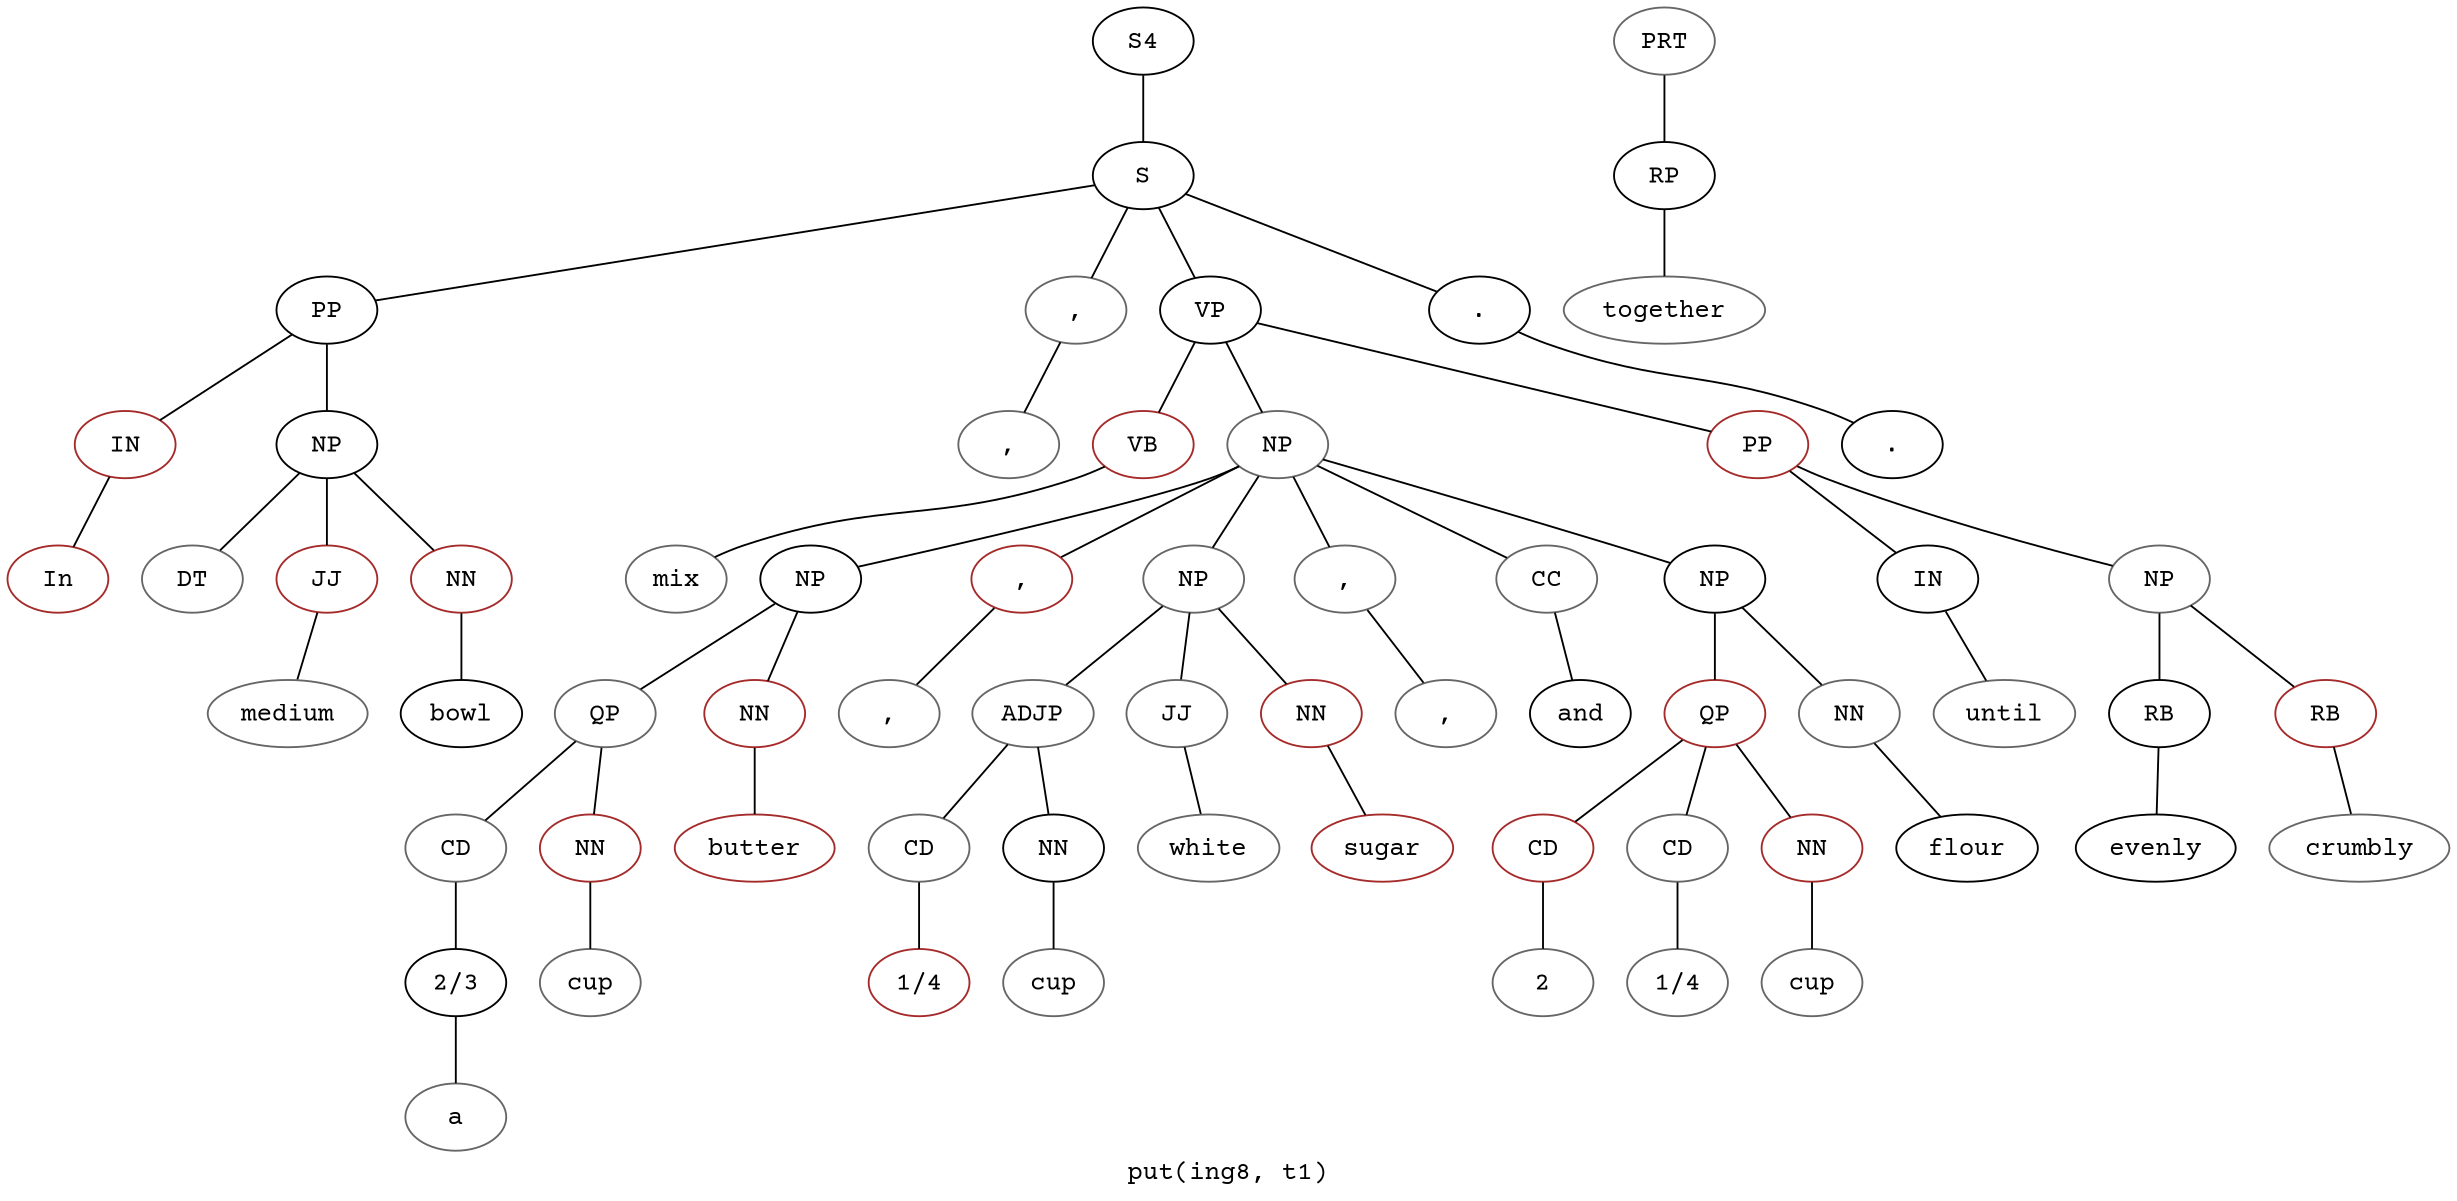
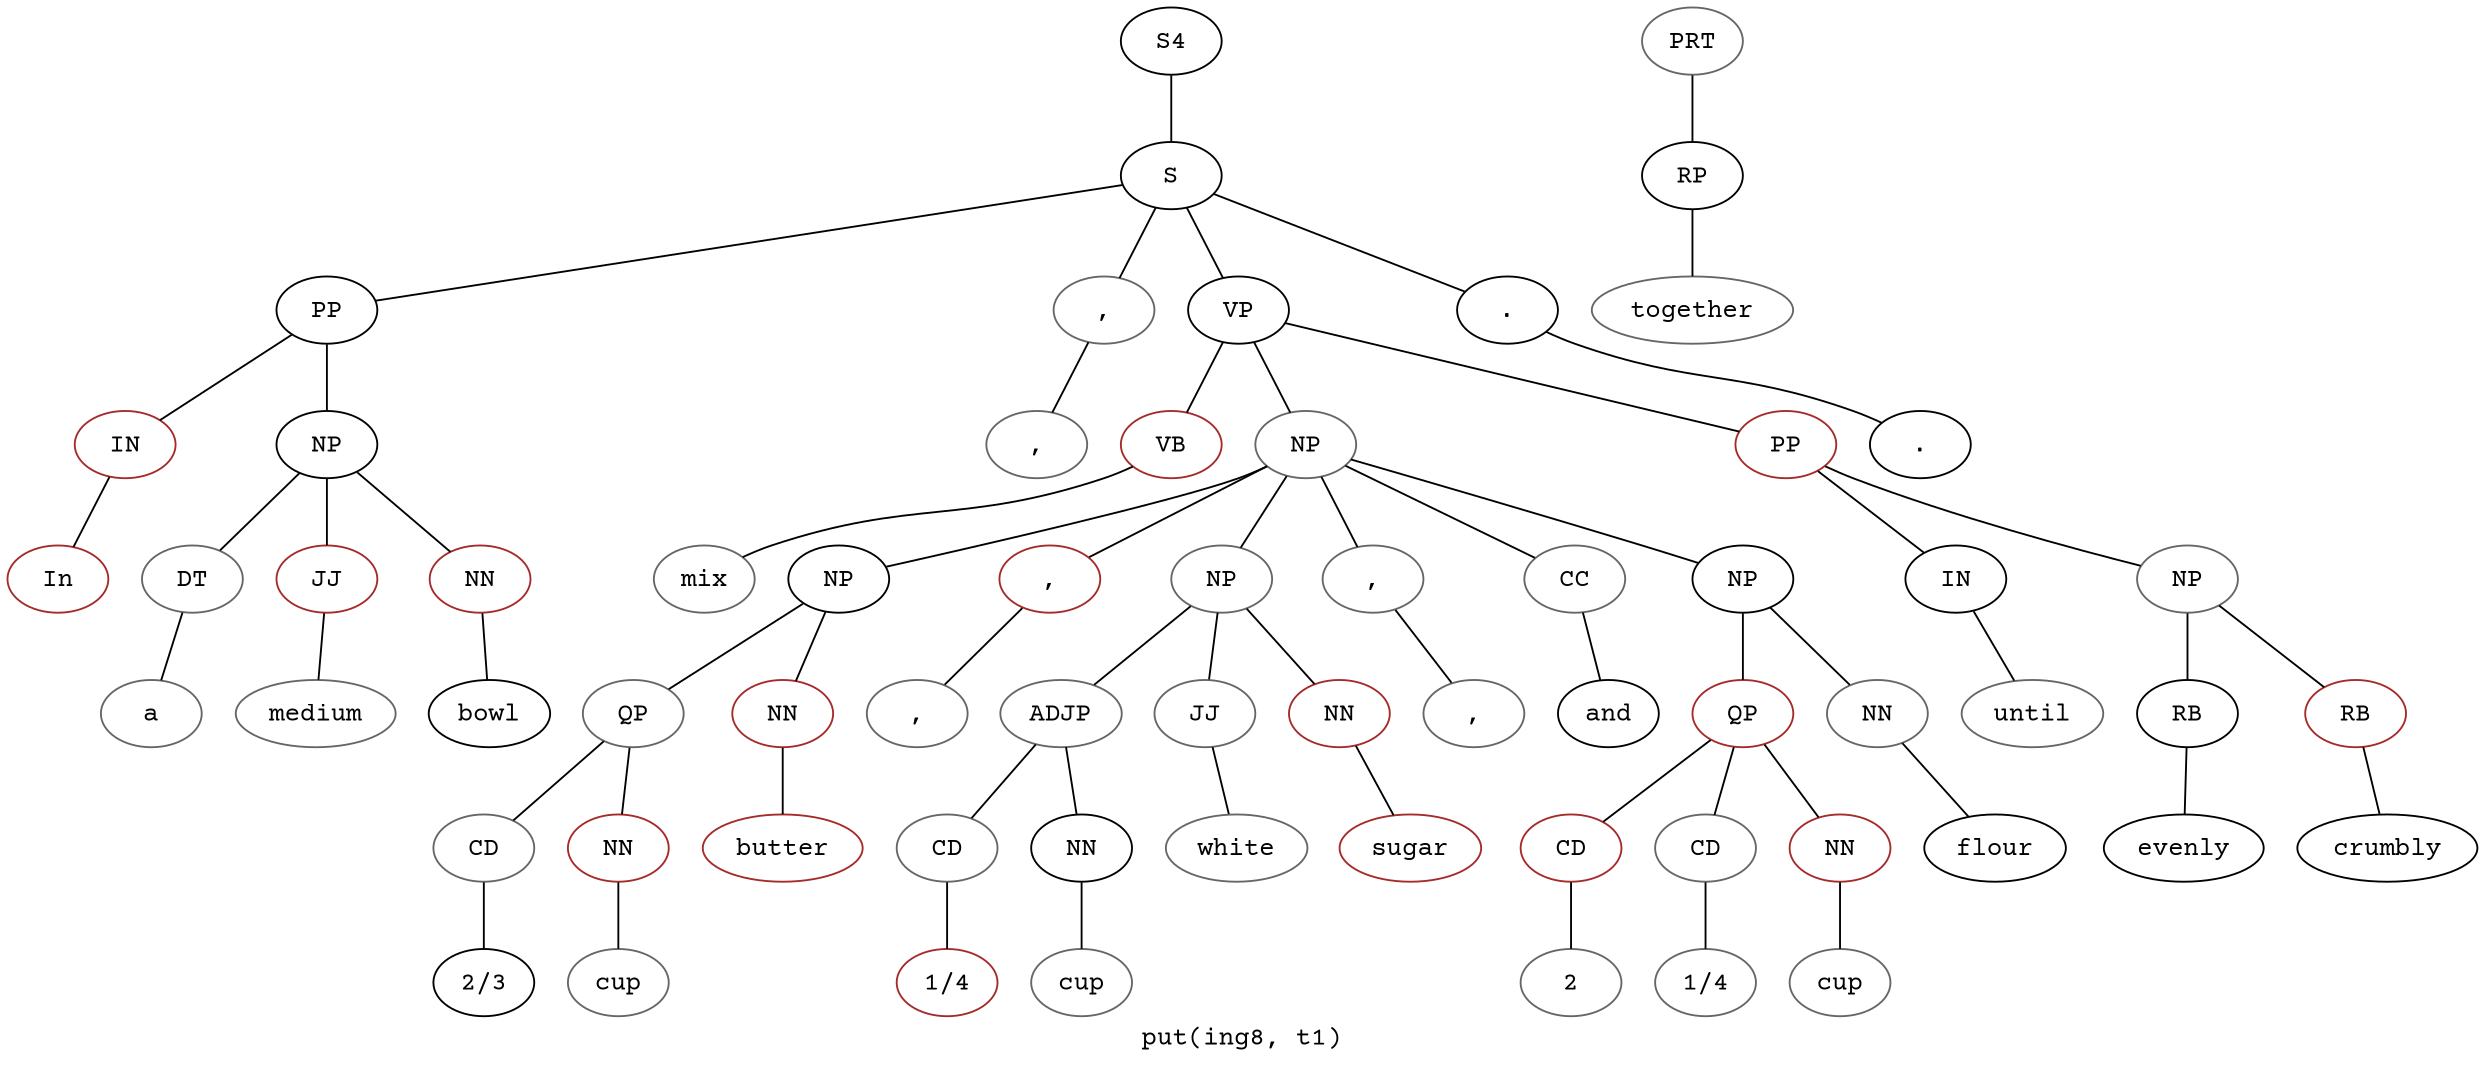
node "crumbly": color gray40 -> black
edge "2/3" -- "a": now "DT" -- "a"
